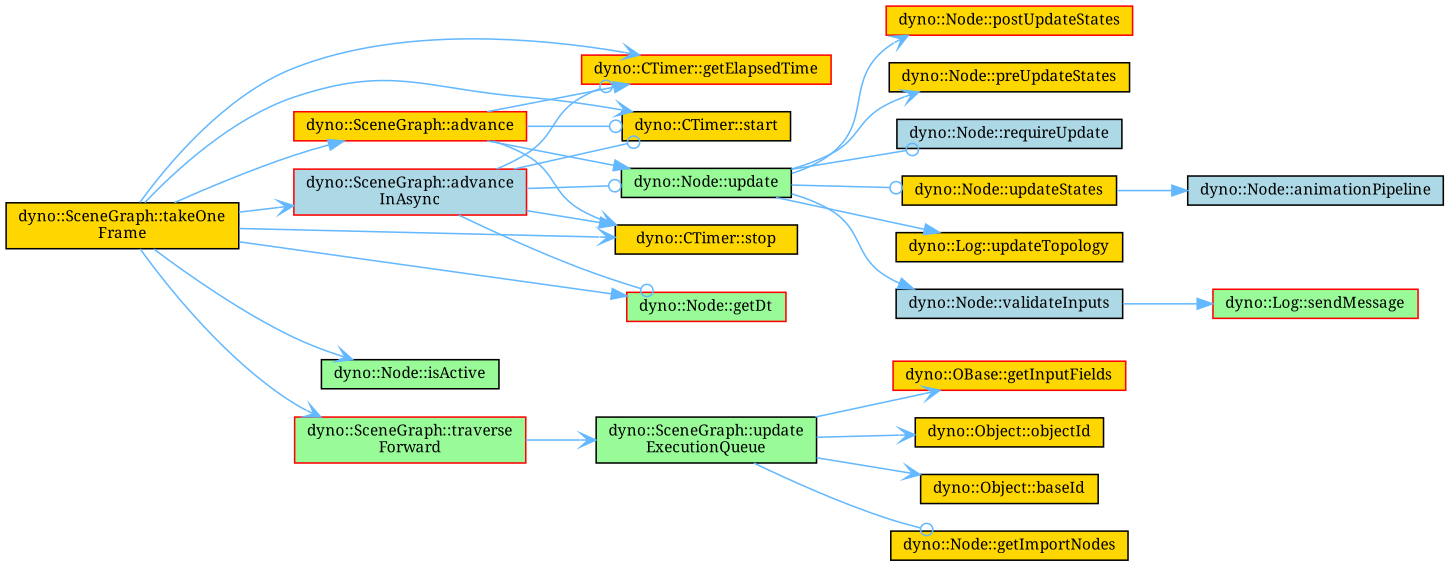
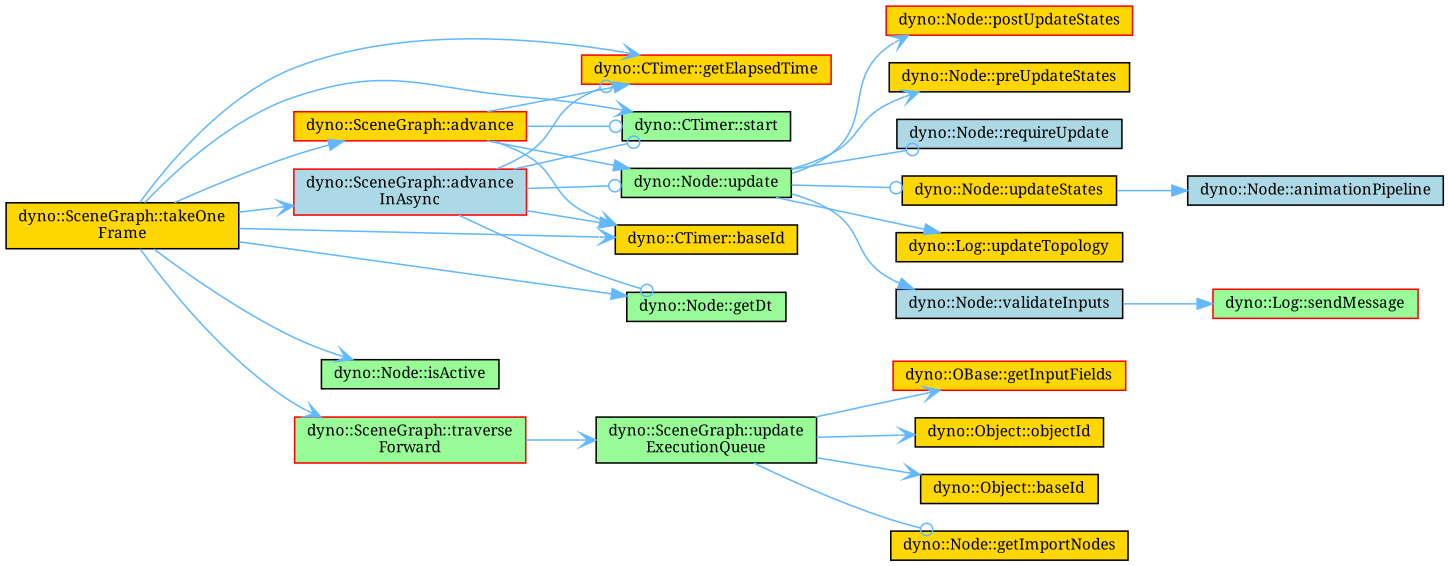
node "dyno::CTimer::start": fillcolor gold -> palegreen
node "dyno::CTimer::stop": label "dyno::CTimer::stop" -> "dyno::CTimer::baseId"
node "dyno::Node::getDt": color red -> black
